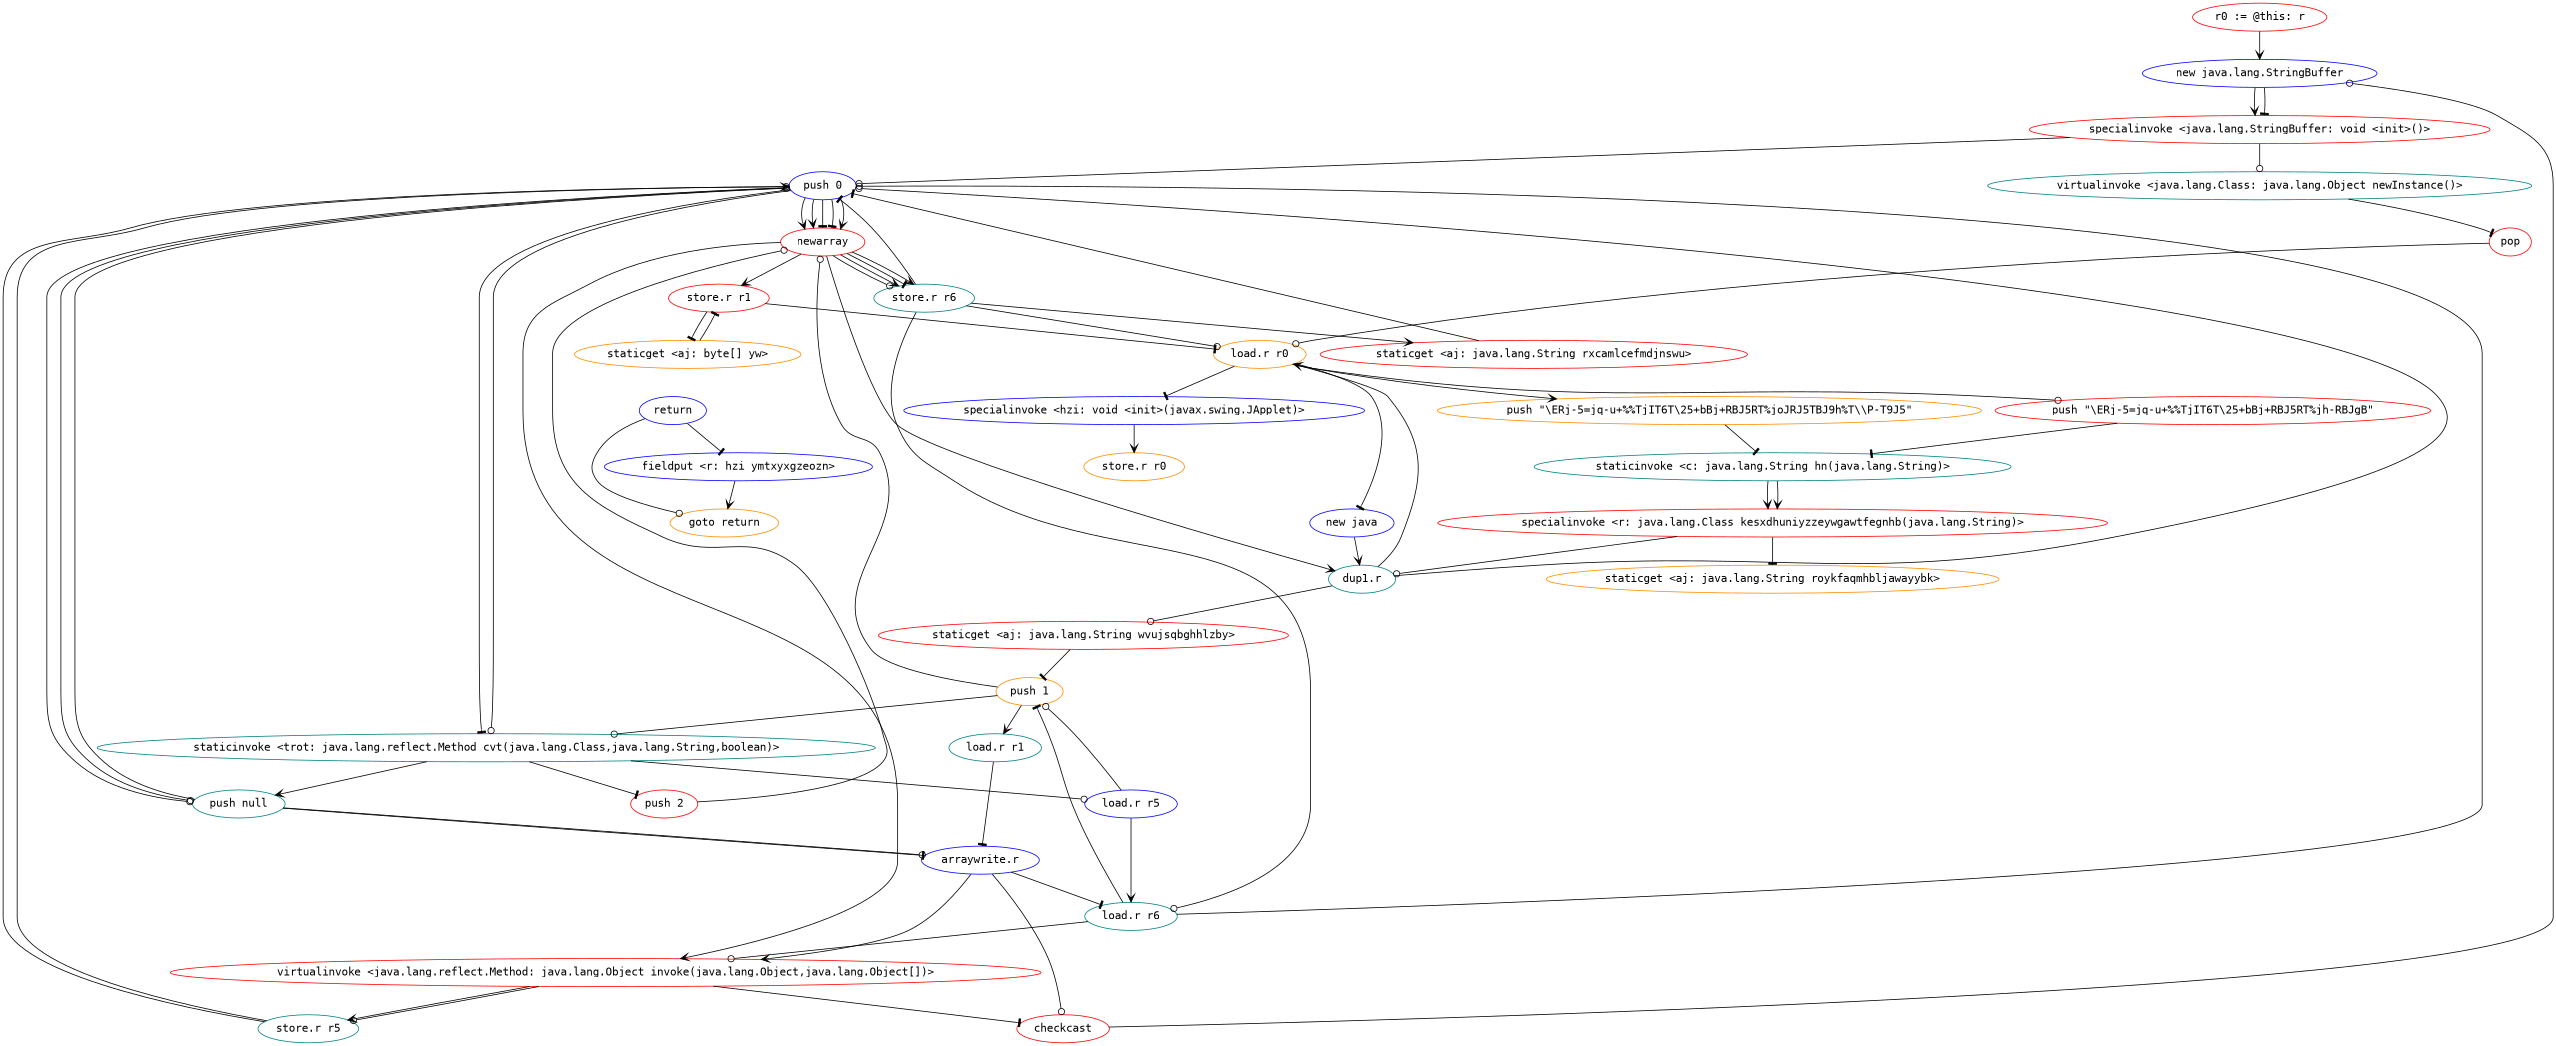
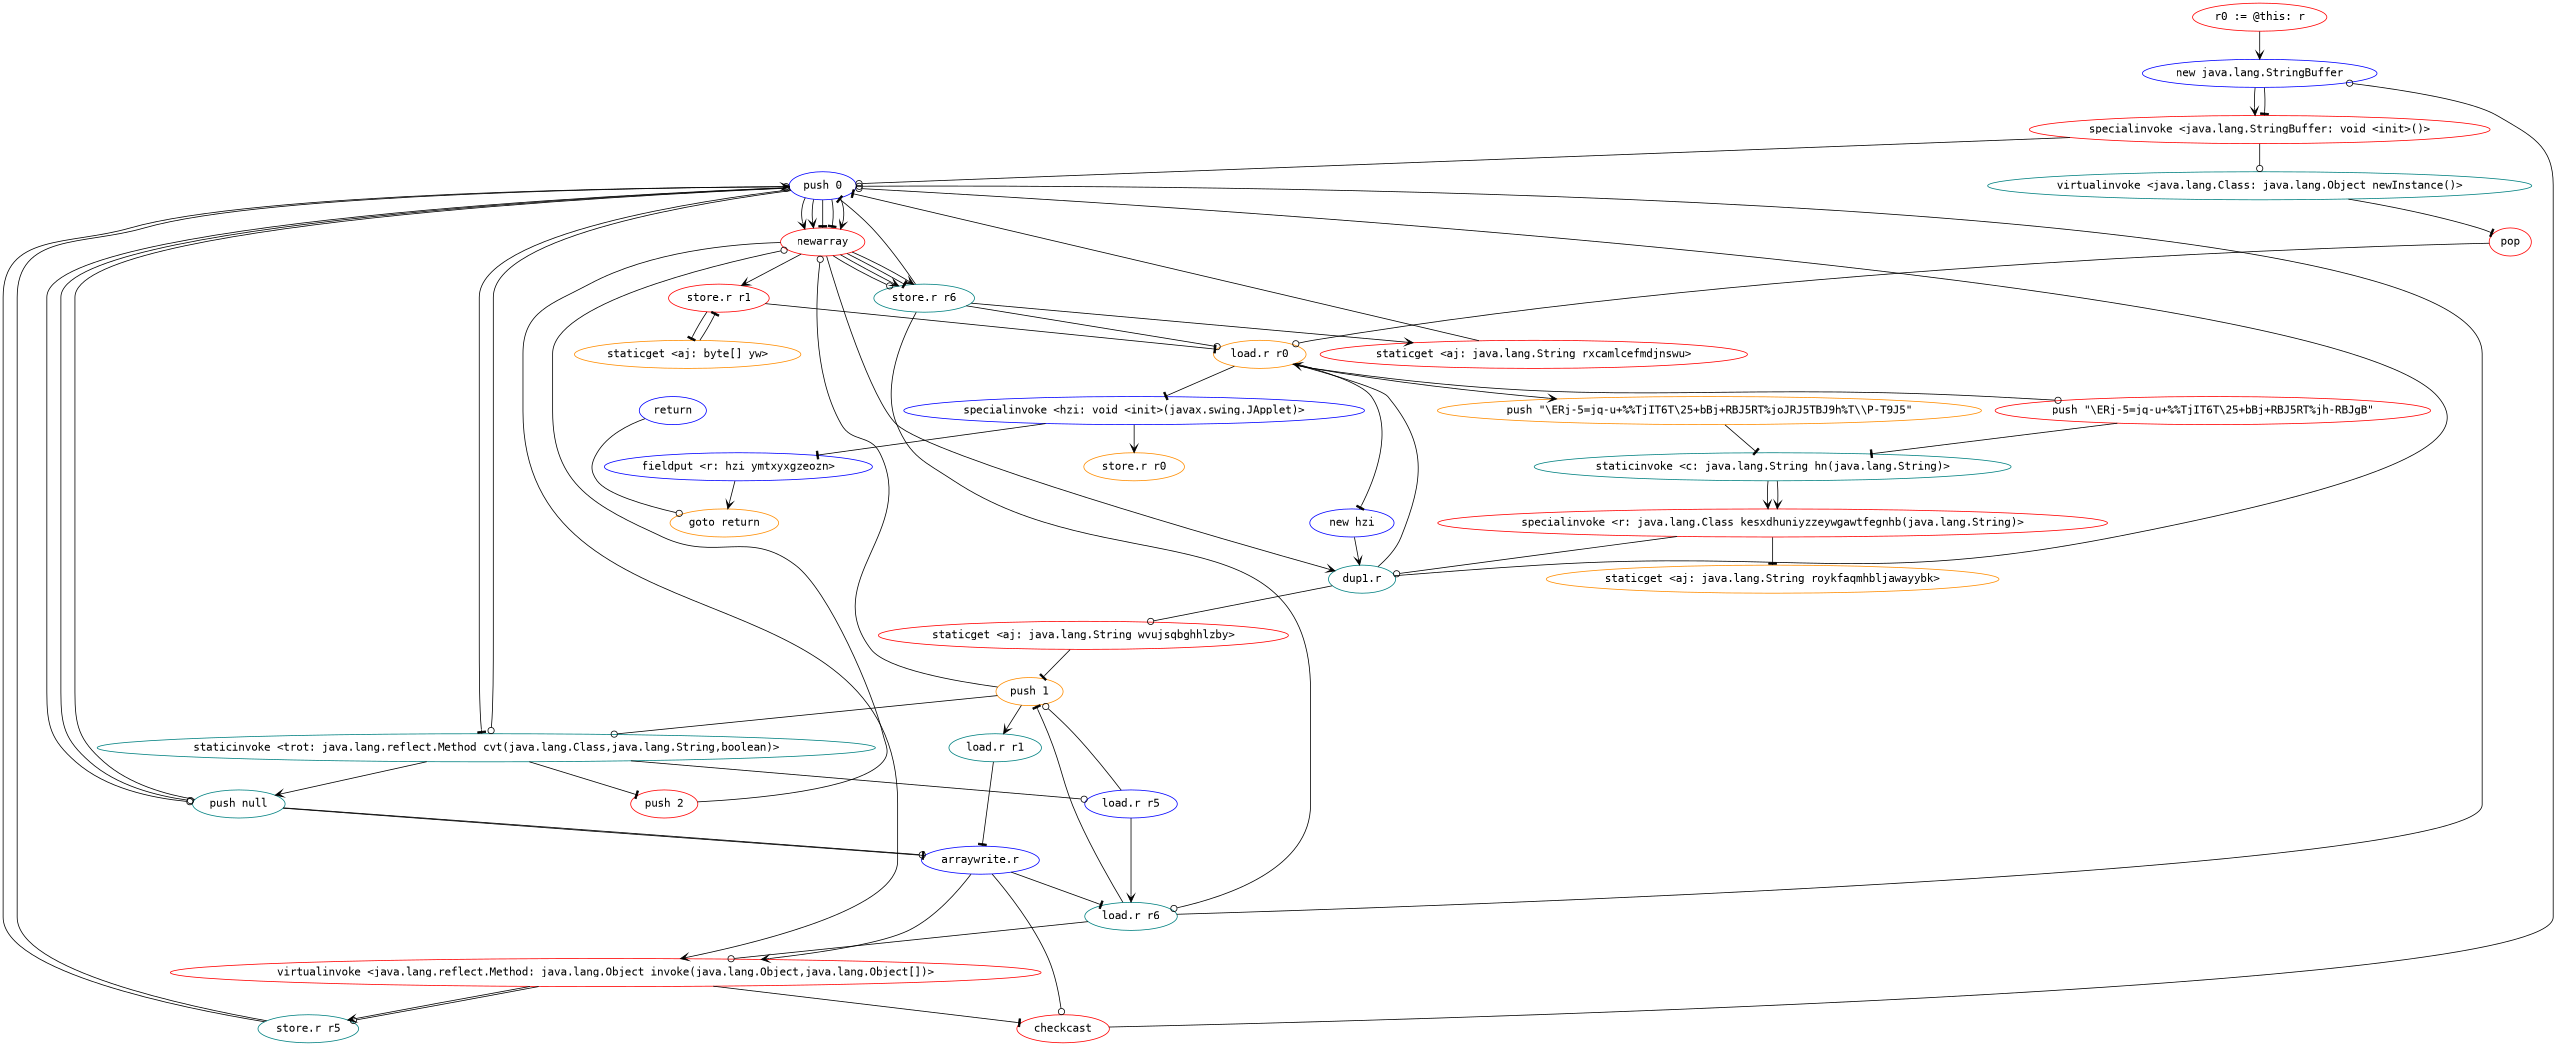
edge "return" -> "fieldput <r: hzi ymtxyxgzeozn>": now "specialinvoke <hzi: void <init>(javax.swing.JApplet)>" -> "fieldput <r: hzi ymtxyxgzeozn>"
node "new java": label "new java" -> "new hzi"
